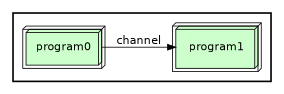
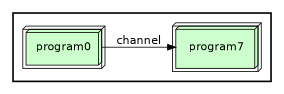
node "program1": label "program1" -> "program7"
